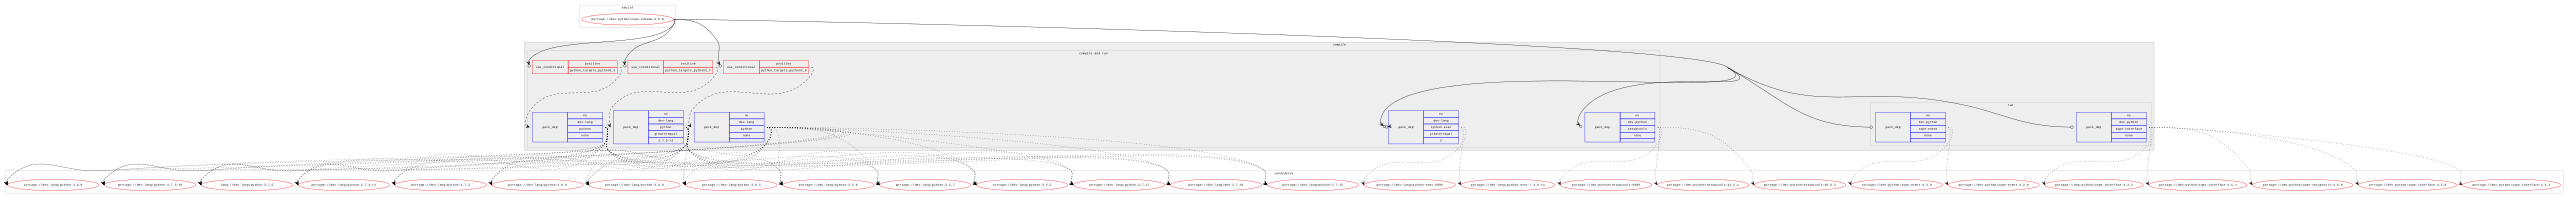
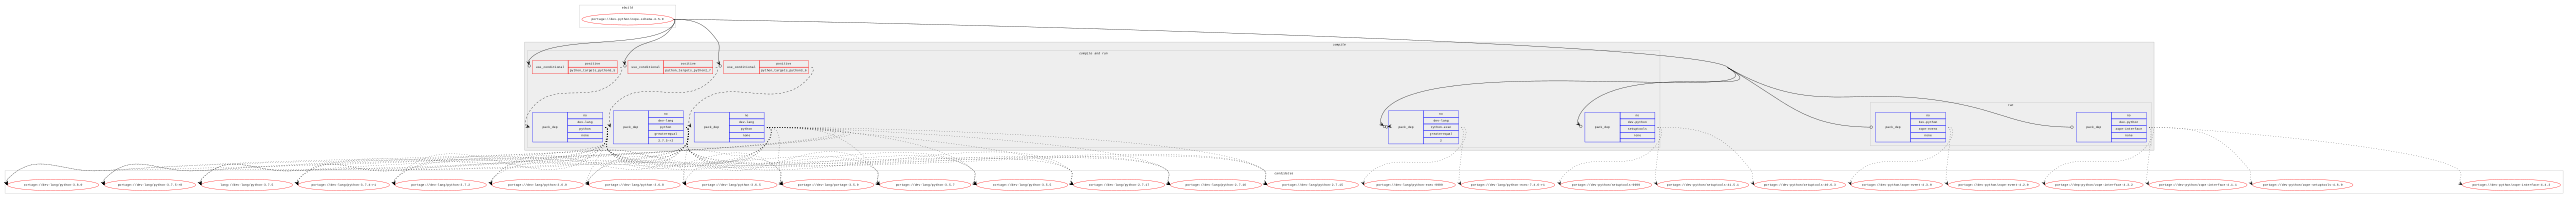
node "portage://dev-lang/python-3.5.9": label "portage://dev-lang/python-3.5.9" -> "portage://dev-lang/portage-3.5.9"
node "portage://dev-lang/dev-2.7.16": label "portage://dev-lang/dev-2.7.16" -> "portage://dev-lang/python-2.7.16"
node "portage://dev-python/zope-interface-4.5.0": removed
